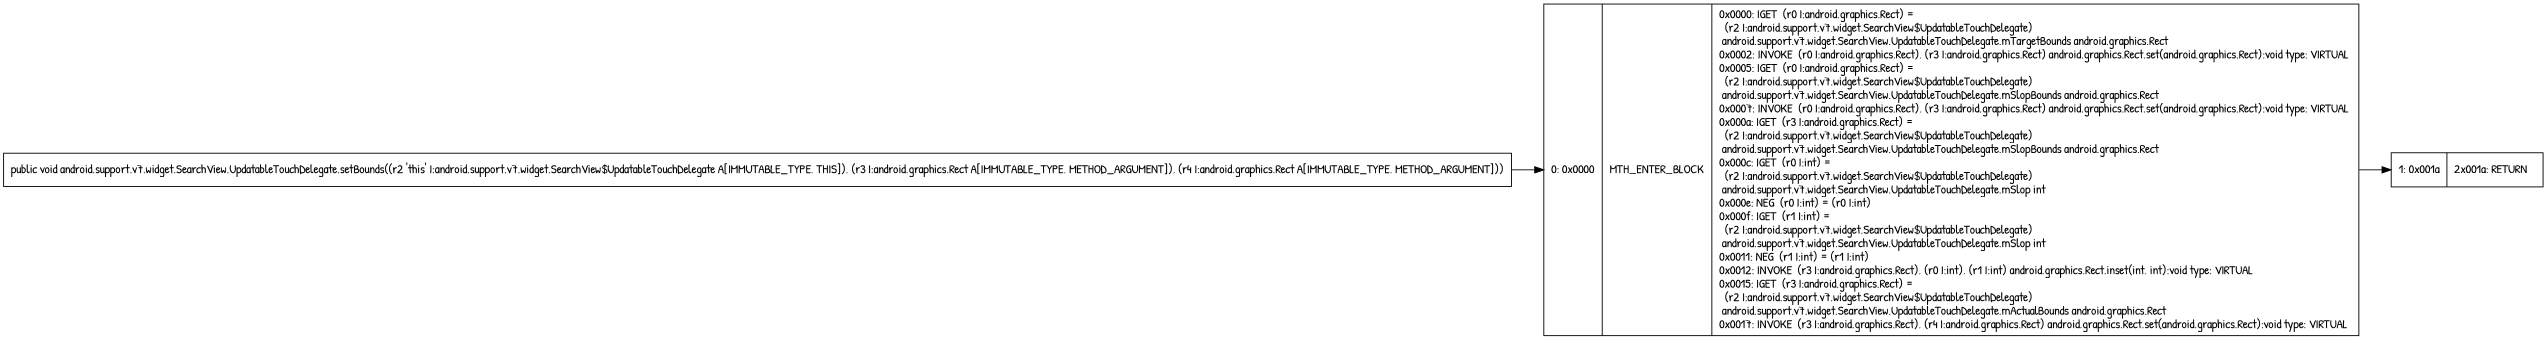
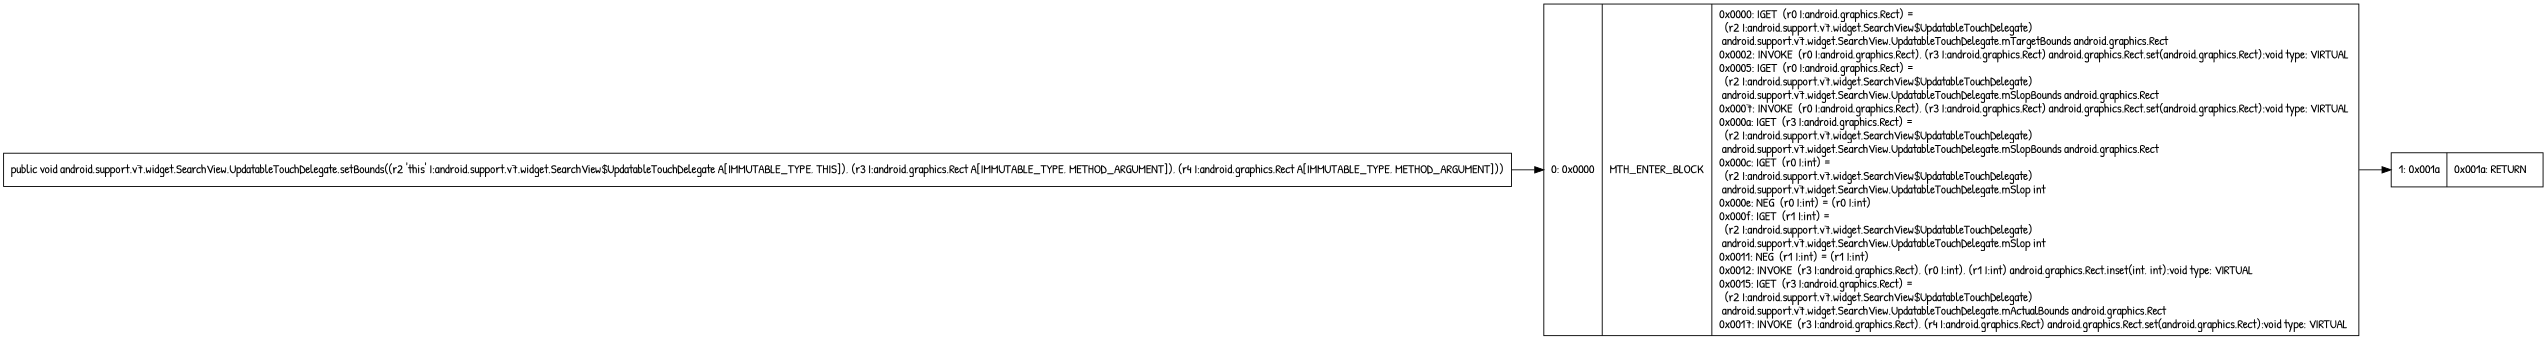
node "1: 0x001a": text "2x001a: RETURN" -> "0x001a: RETURN"
